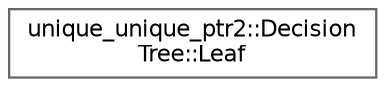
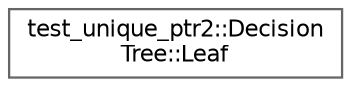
node "unique_unique_ptr2::Decision Tree::Leaf": label "unique_unique_ptr2::Decision Tree::Leaf" -> "test_unique_ptr2::Decision Tree::Leaf"
